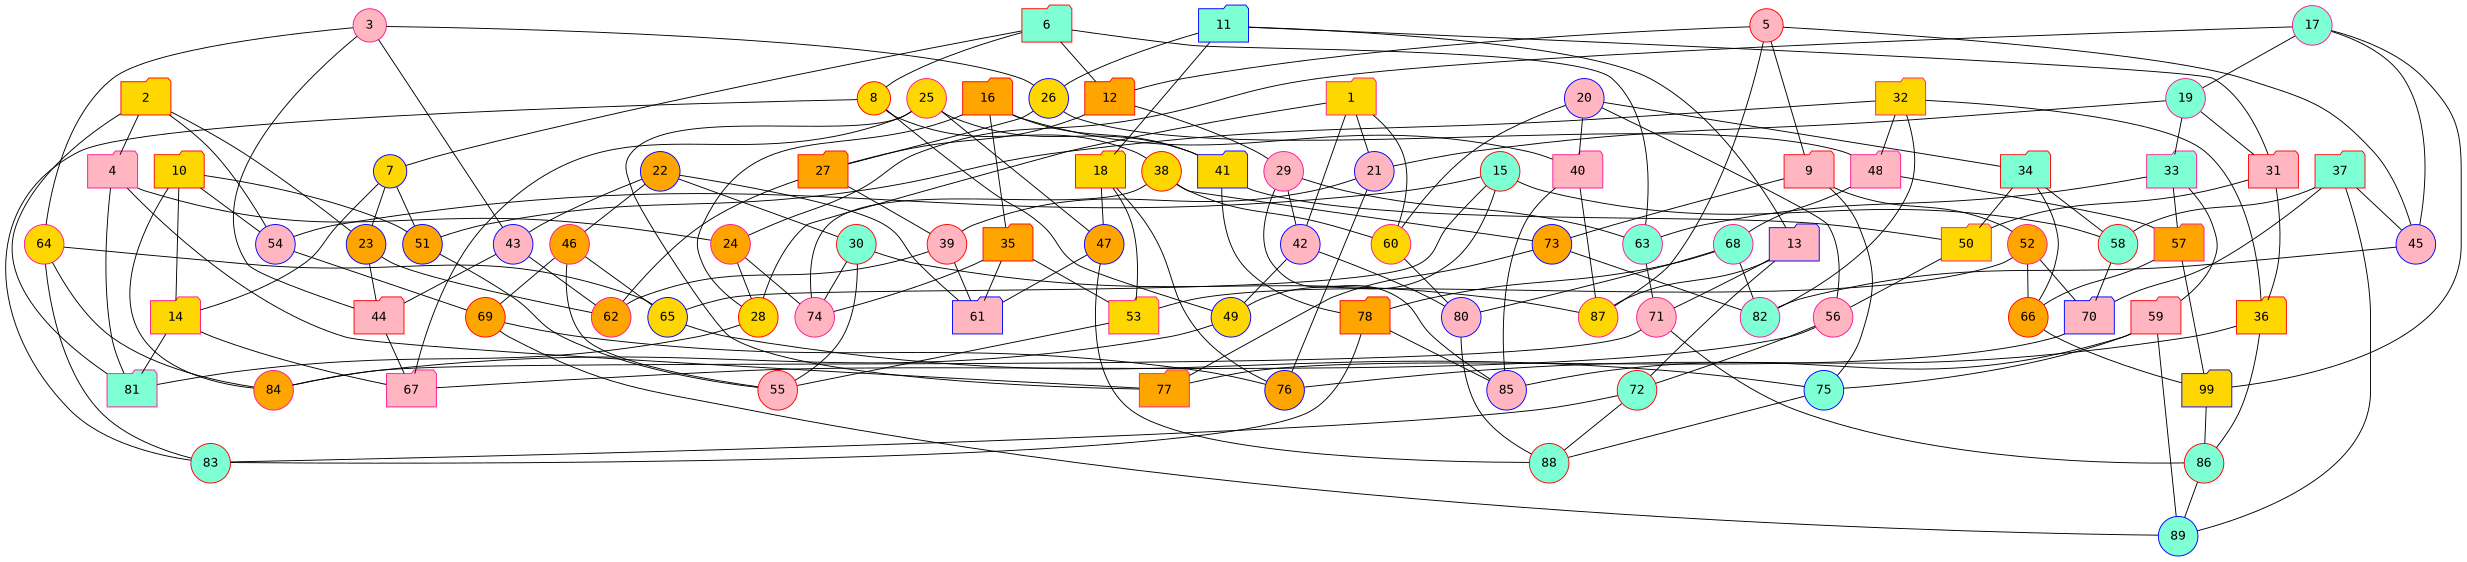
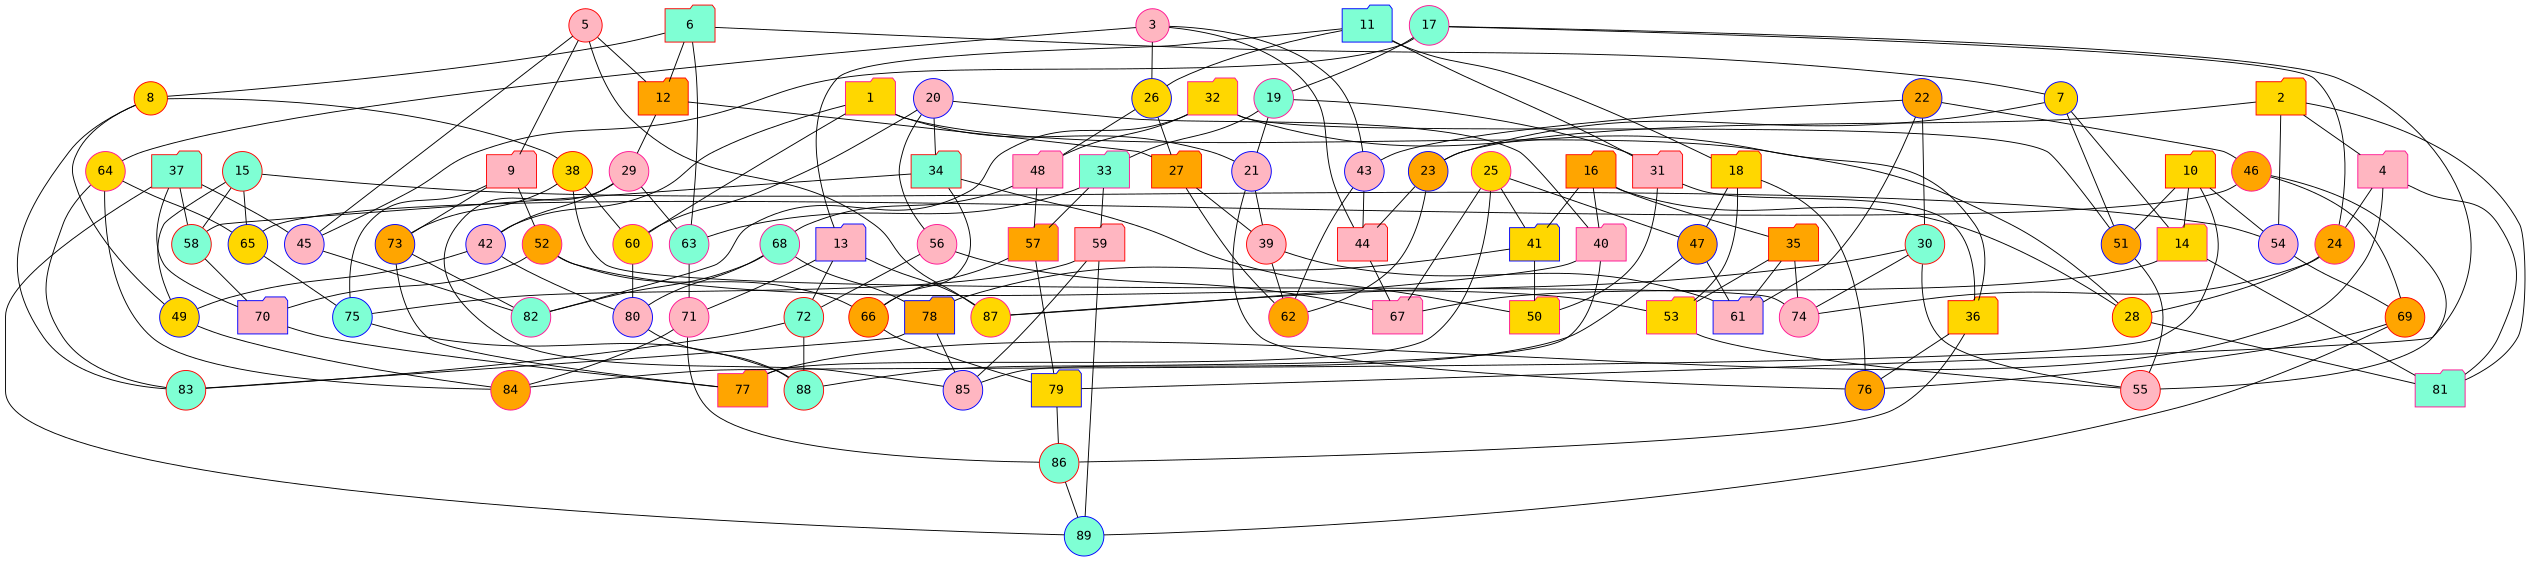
edge "50" -- "56": removed
node "78": color red -> blue
node "99": label "99" -> "79"
